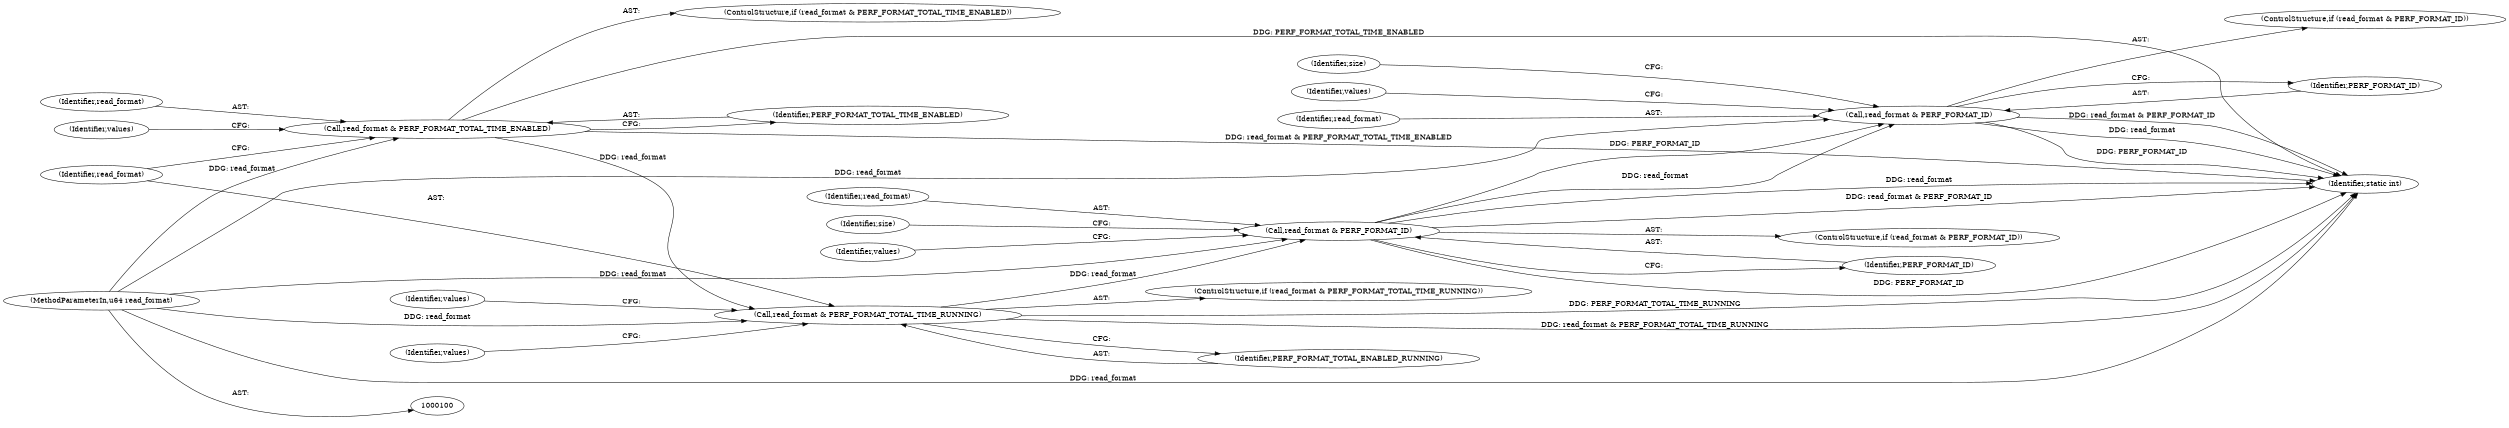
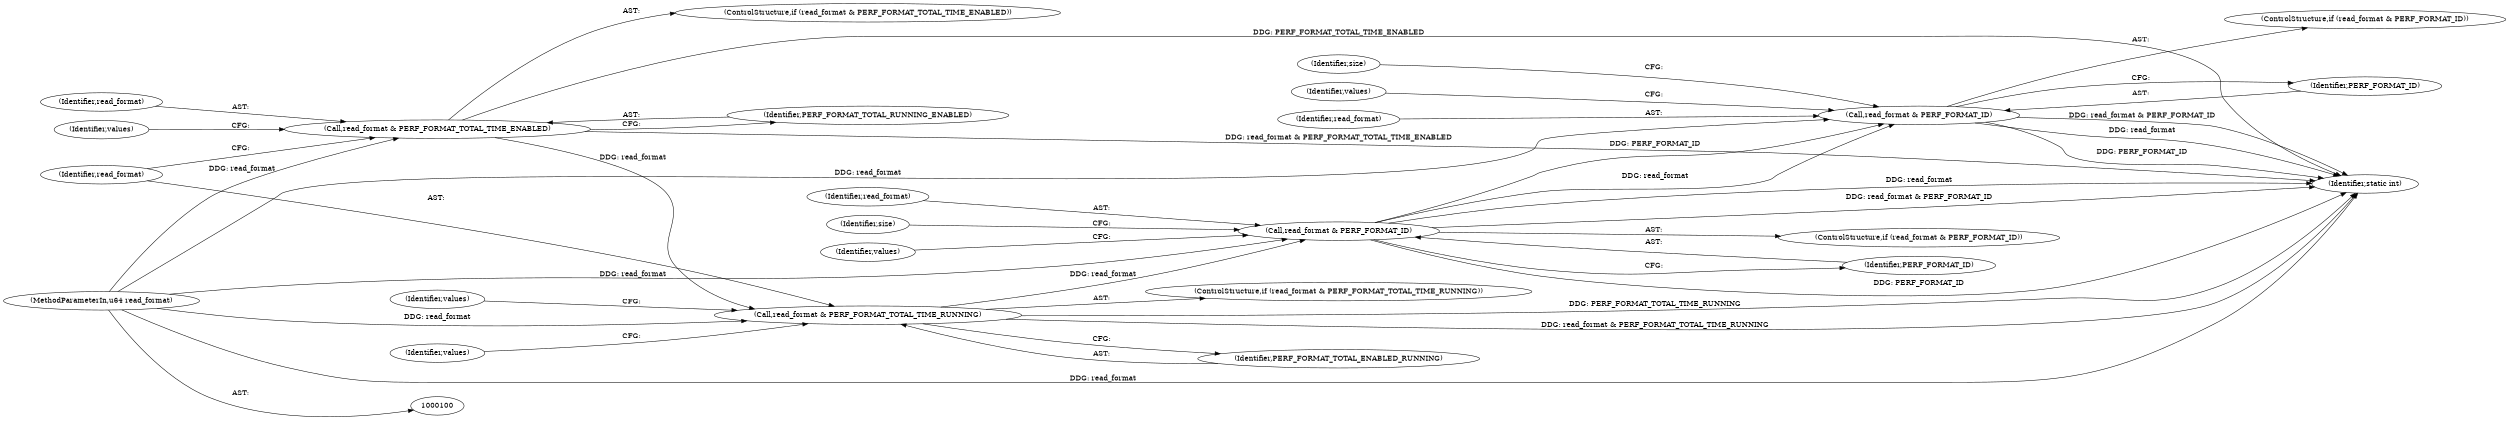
node "(Identifier,PERF_FORMAT_TOTAL_TIME_ENABLED)": label "(Identifier,PERF_FORMAT_TOTAL_TIME_ENABLED)" -> "(Identifier,PERF_FORMAT_TOTAL_RUNNING_ENABLED)"
